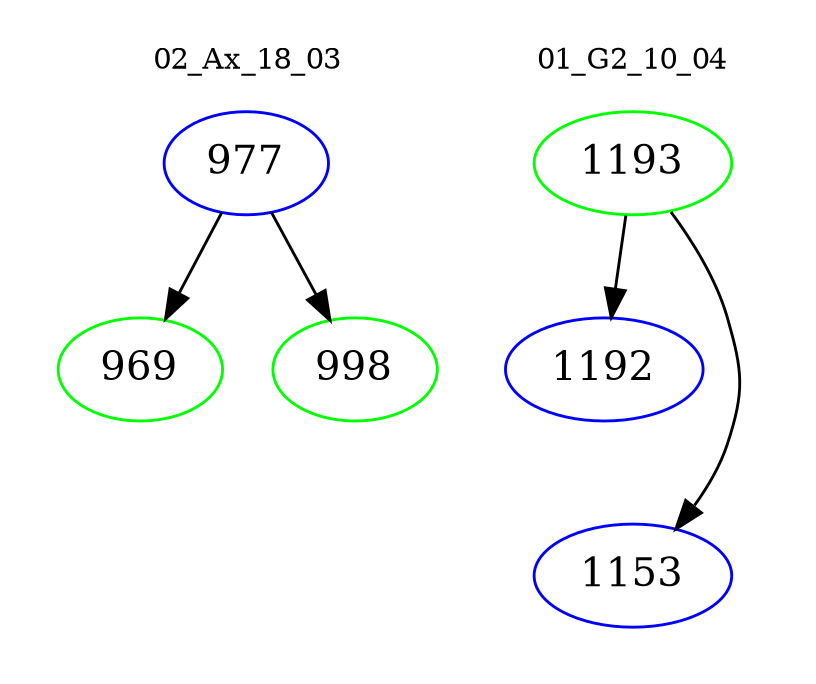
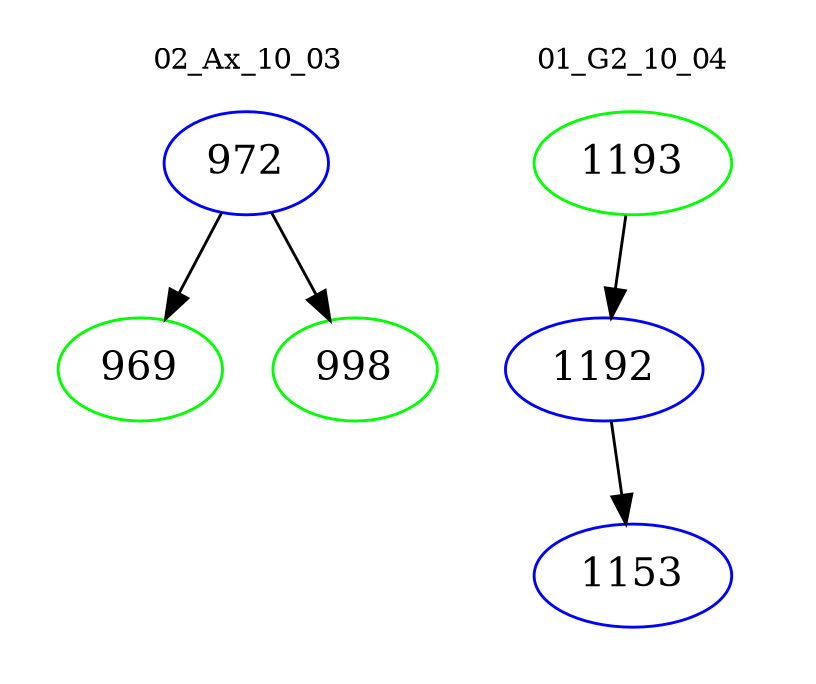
cluster "02_Ax_18_03": label "02_Ax_18_03" -> "02_Ax_10_03"
node "977": label "977" -> "972"
edge "1193" -> "1153": now "1192" -> "1153"
